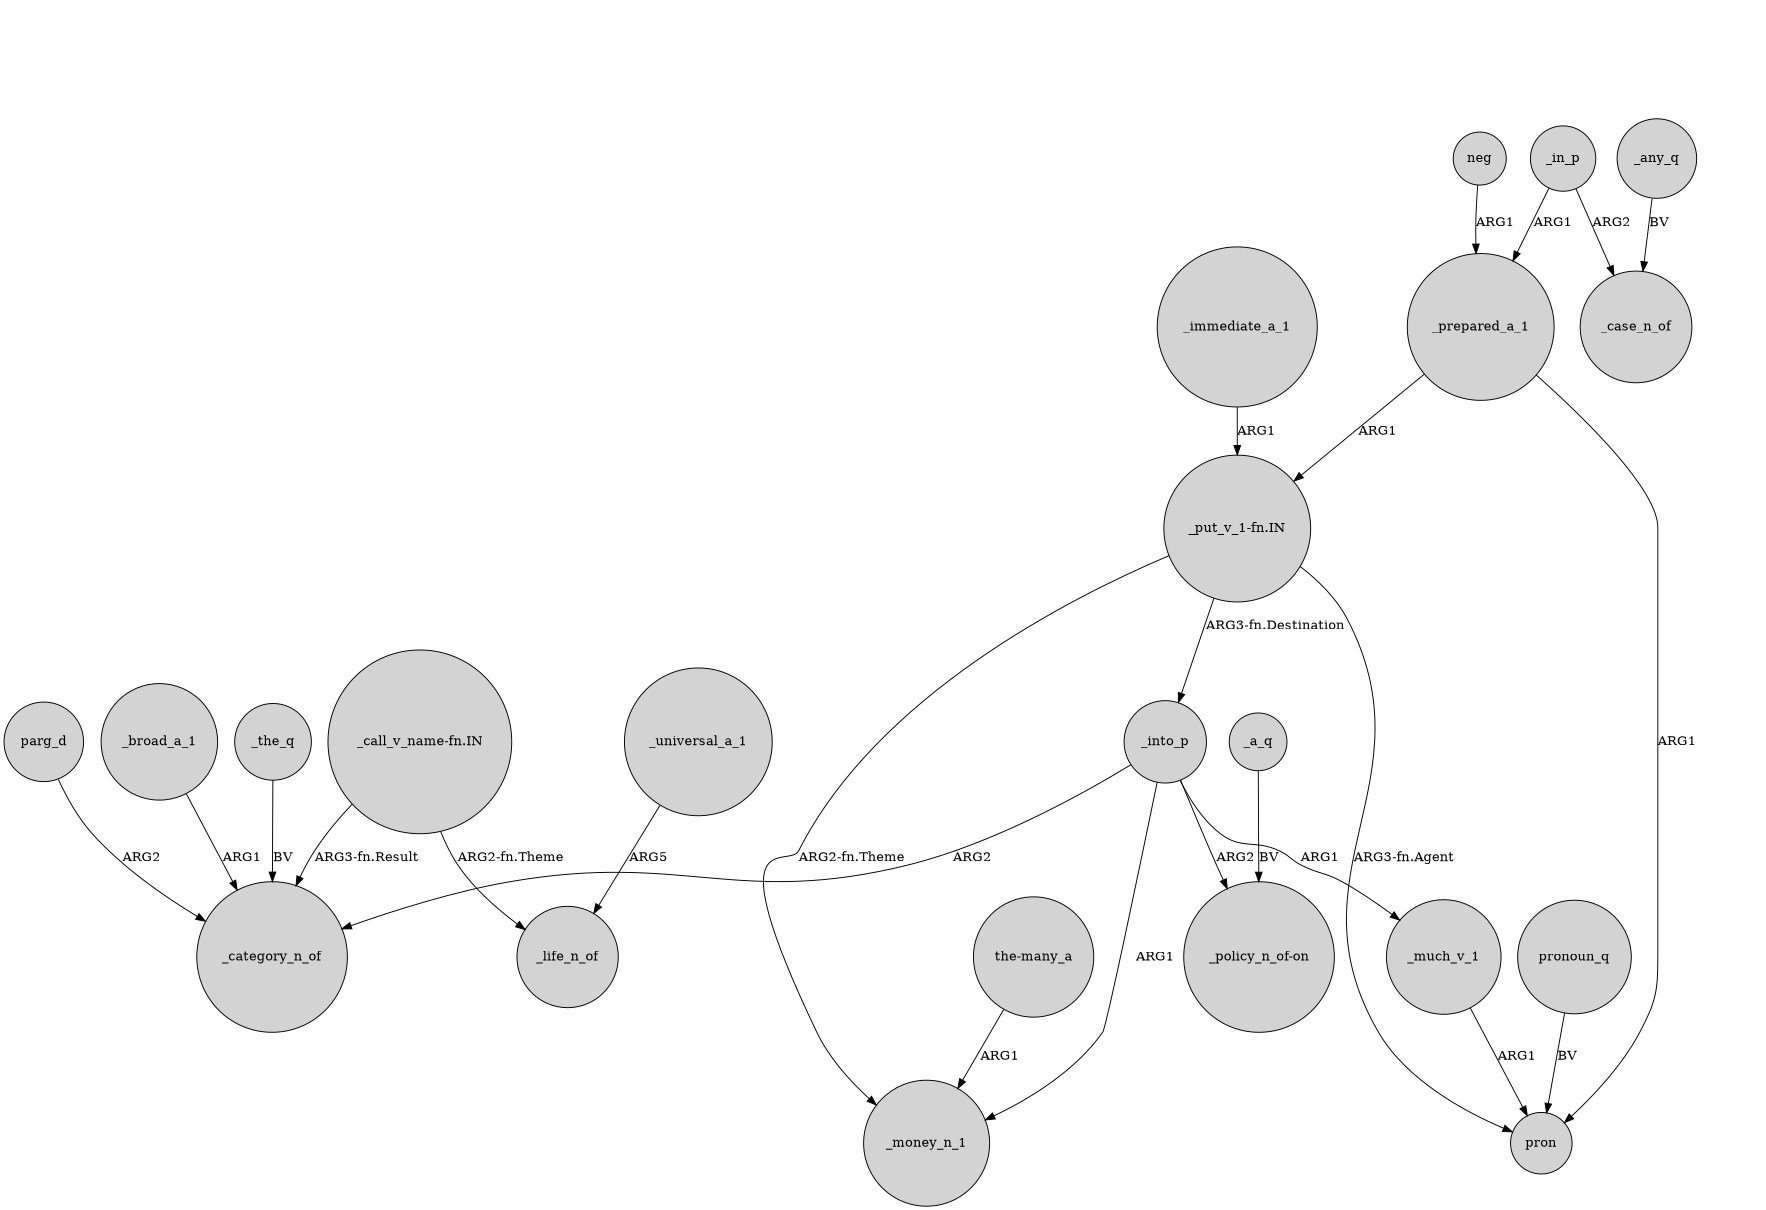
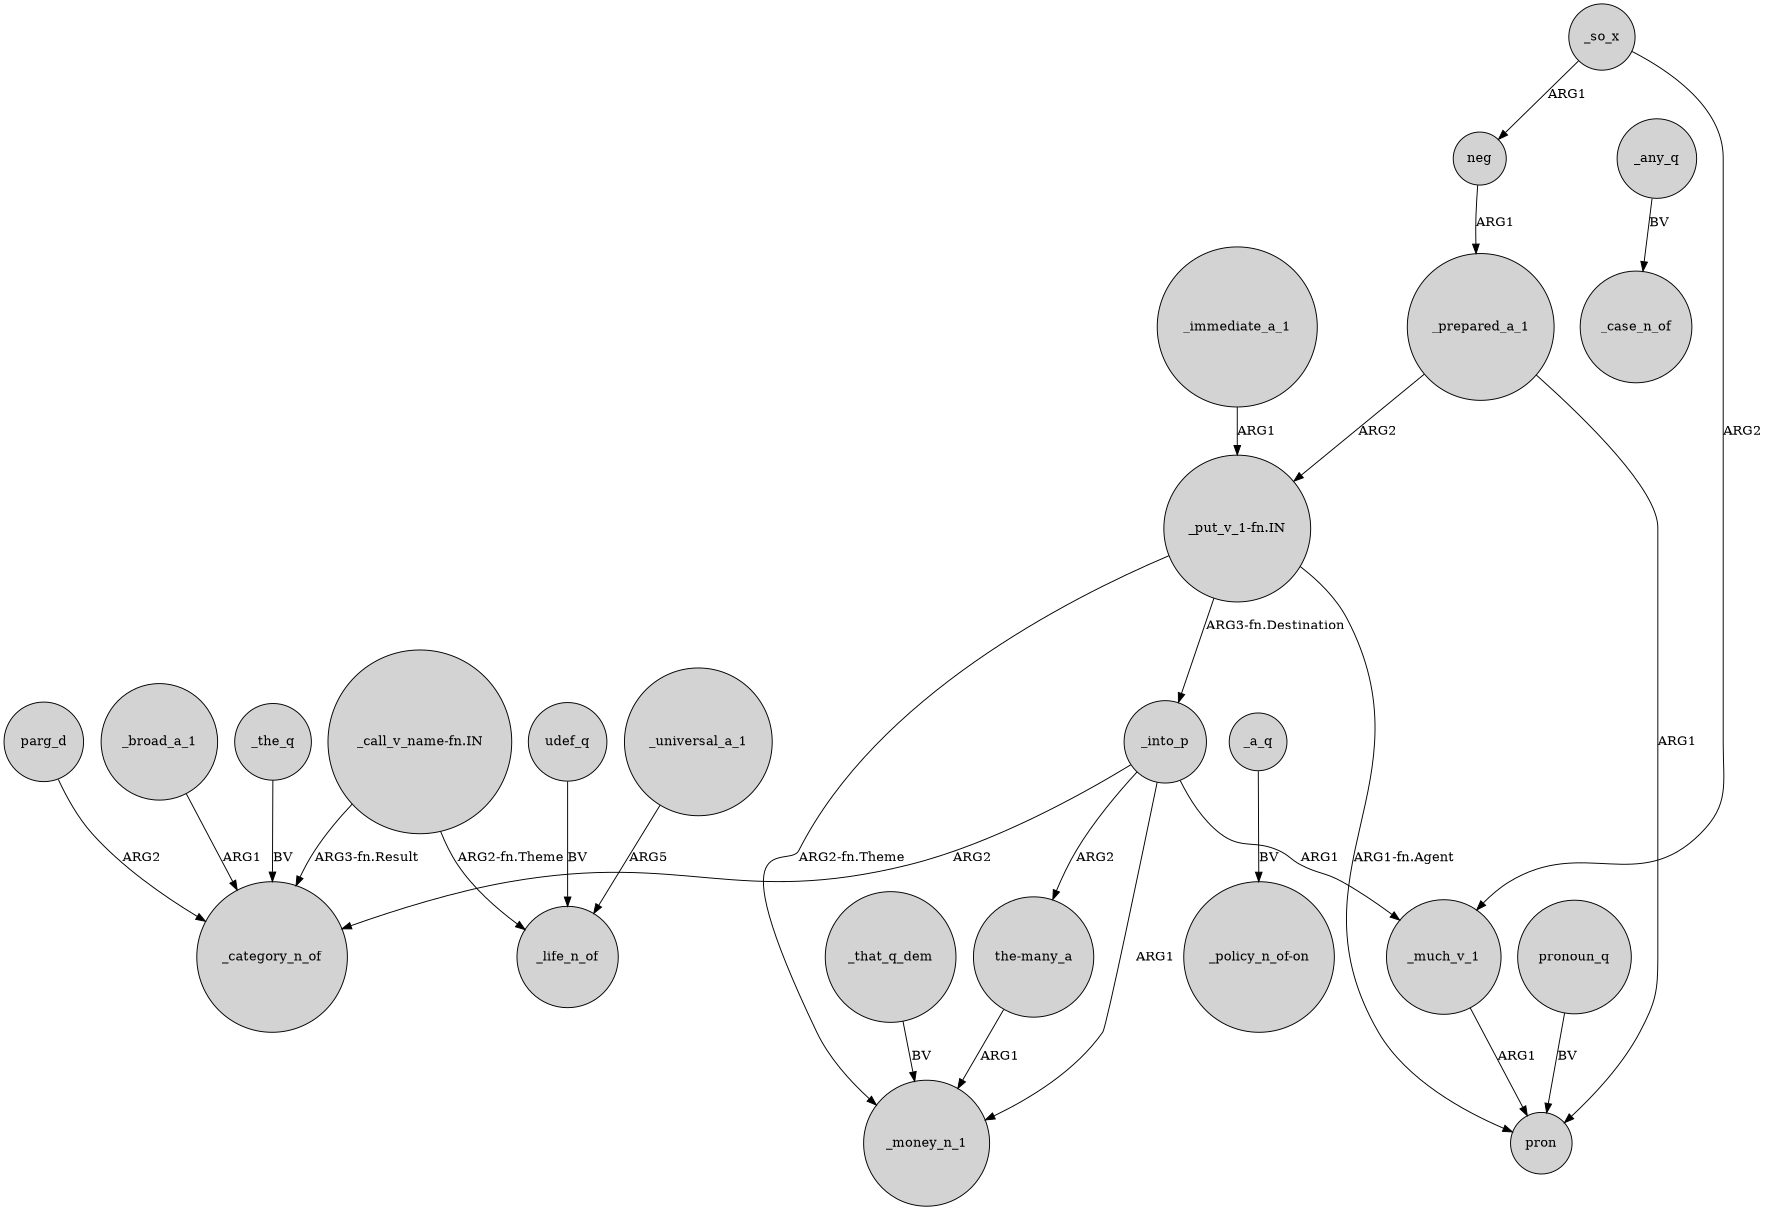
node "_so_x": added
node "_in_p": removed
edge "_prepared_a_1" -> "_put_v_1-fn.IN": label "ARG1" -> "ARG2"
node "udef_q": added
edge "_into_p" -> "_policy_n_of-on": now "_into_p" -> "the-many_a"
edge "_put_v_1-fn.IN" -> "pron": label "ARG3-fn.Agent" -> "ARG1-fn.Agent"
node "_that_q_dem": added
